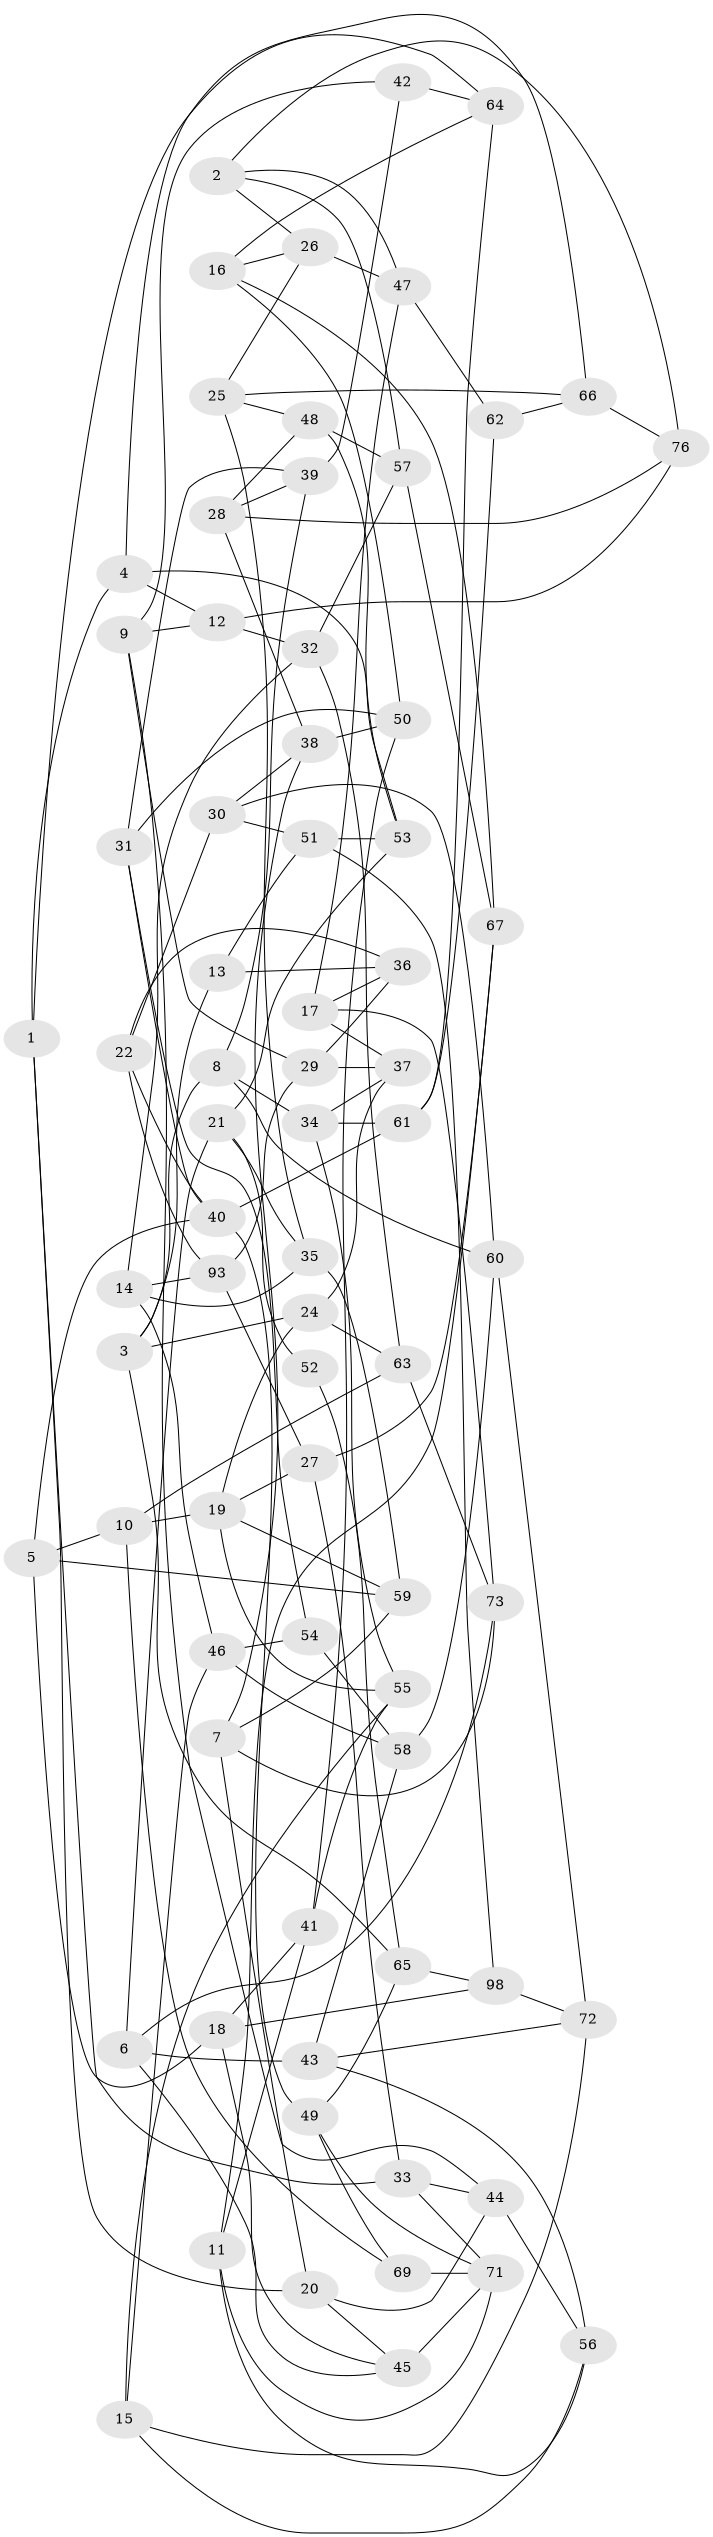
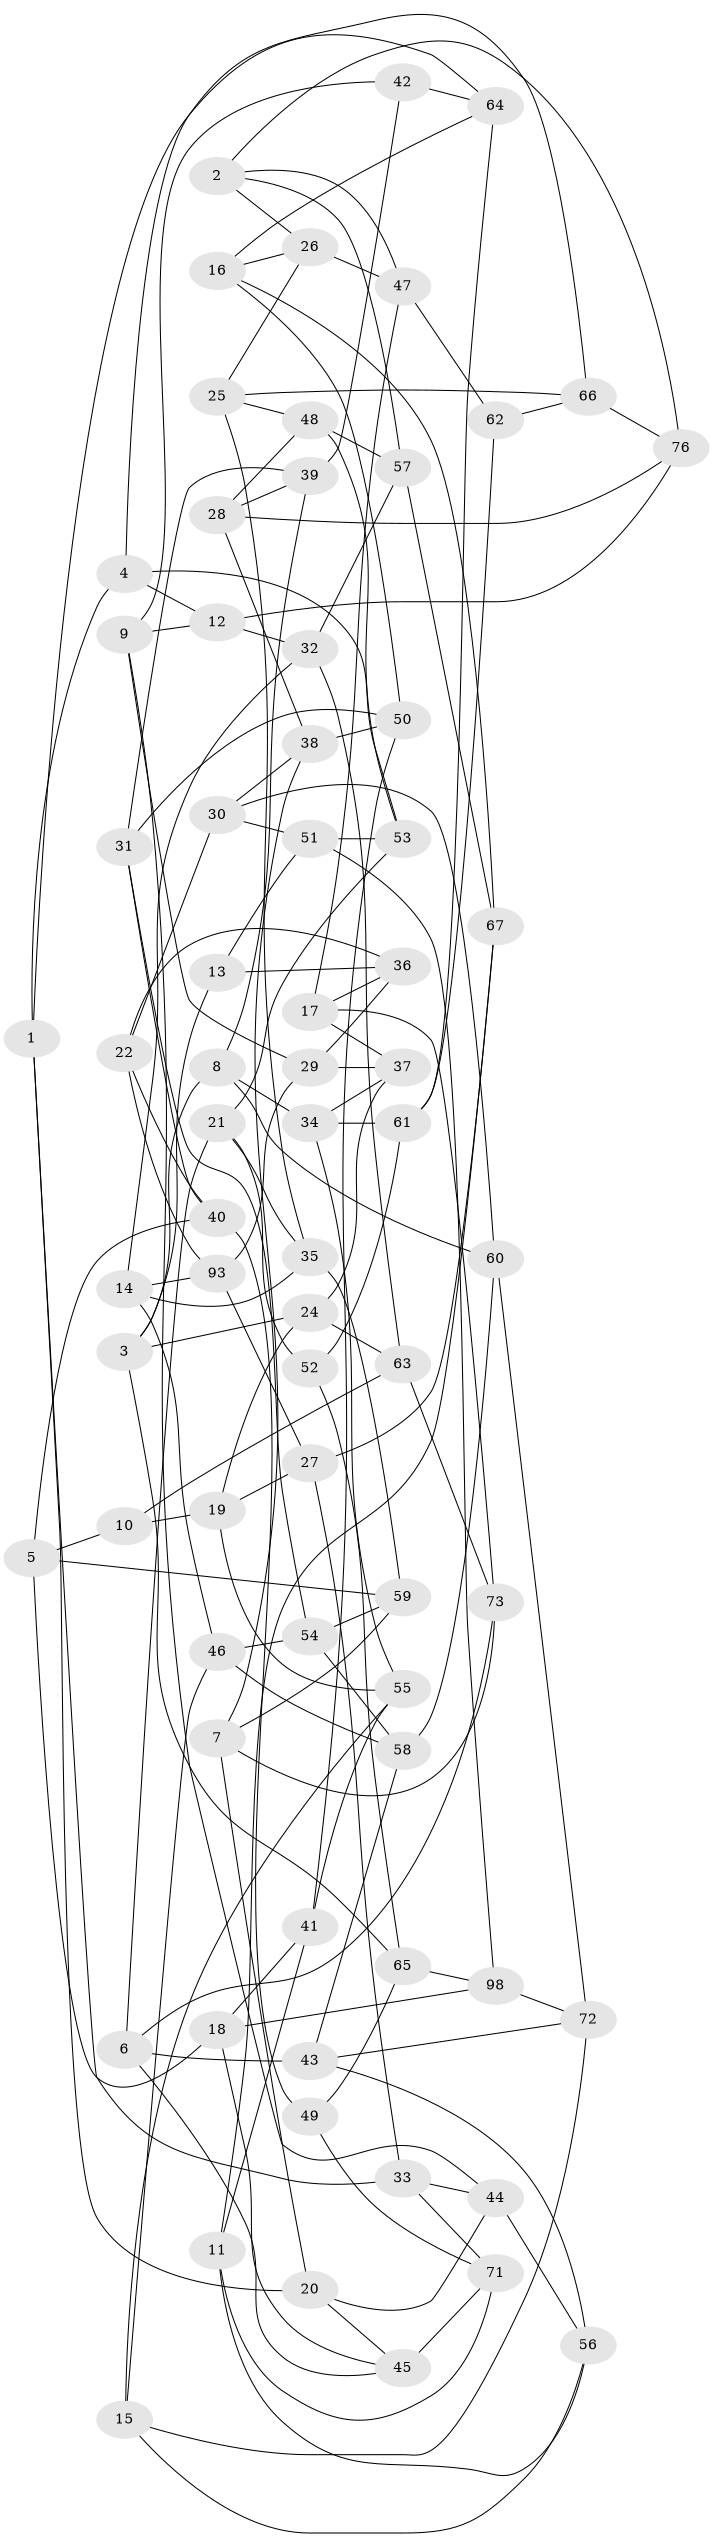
edge "61" -- "40": now "61" -- "52"
edge "19" -- "59": now "54" -- "59"
node "69": removed
